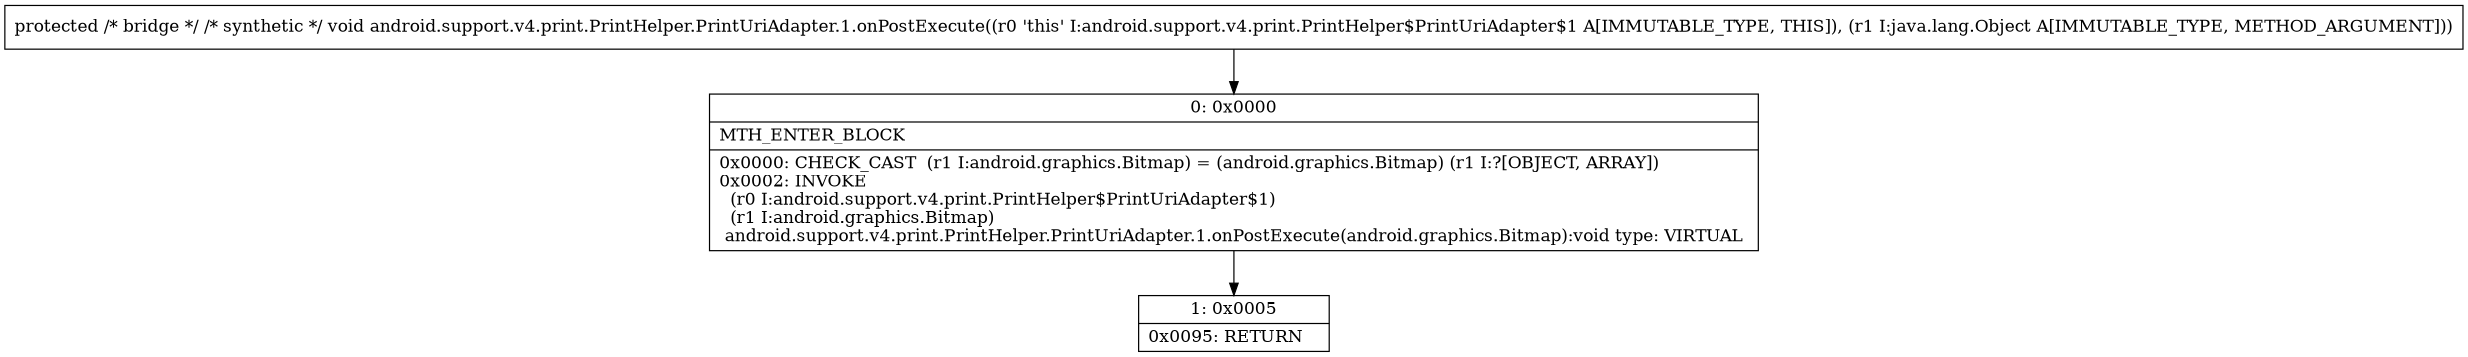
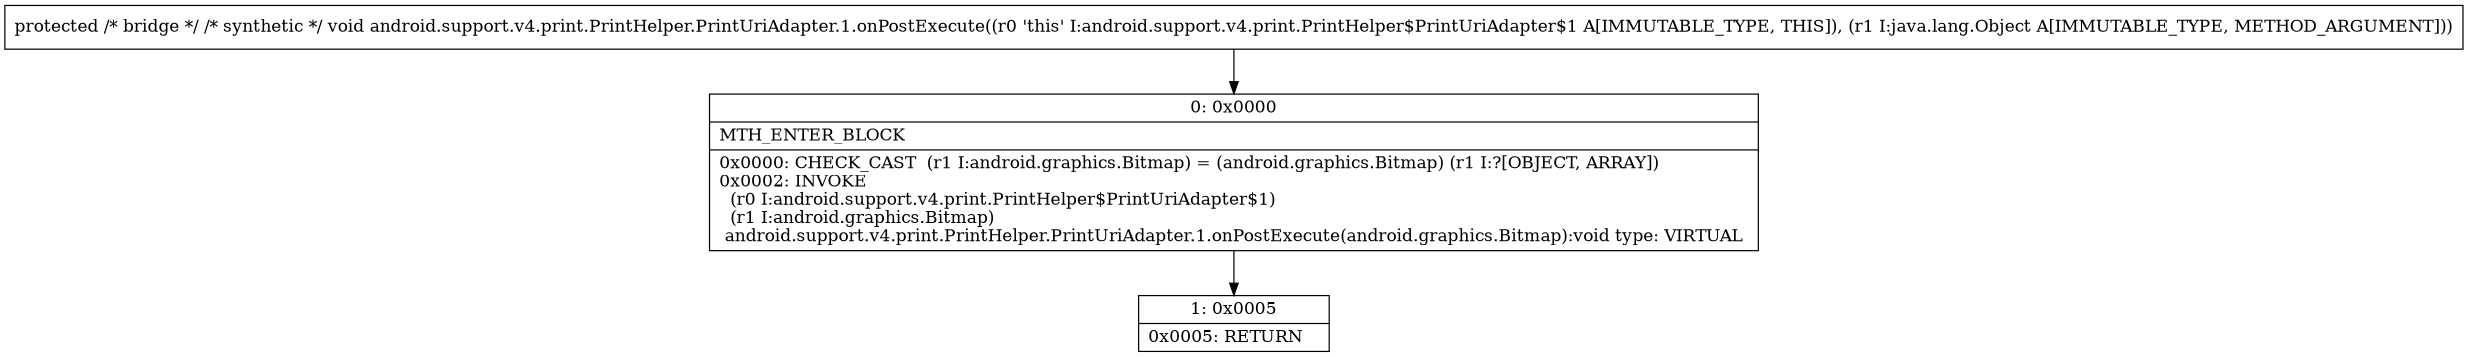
node "1: 0x0005": text "0x0095: RETURN" -> "0x0005: RETURN"
